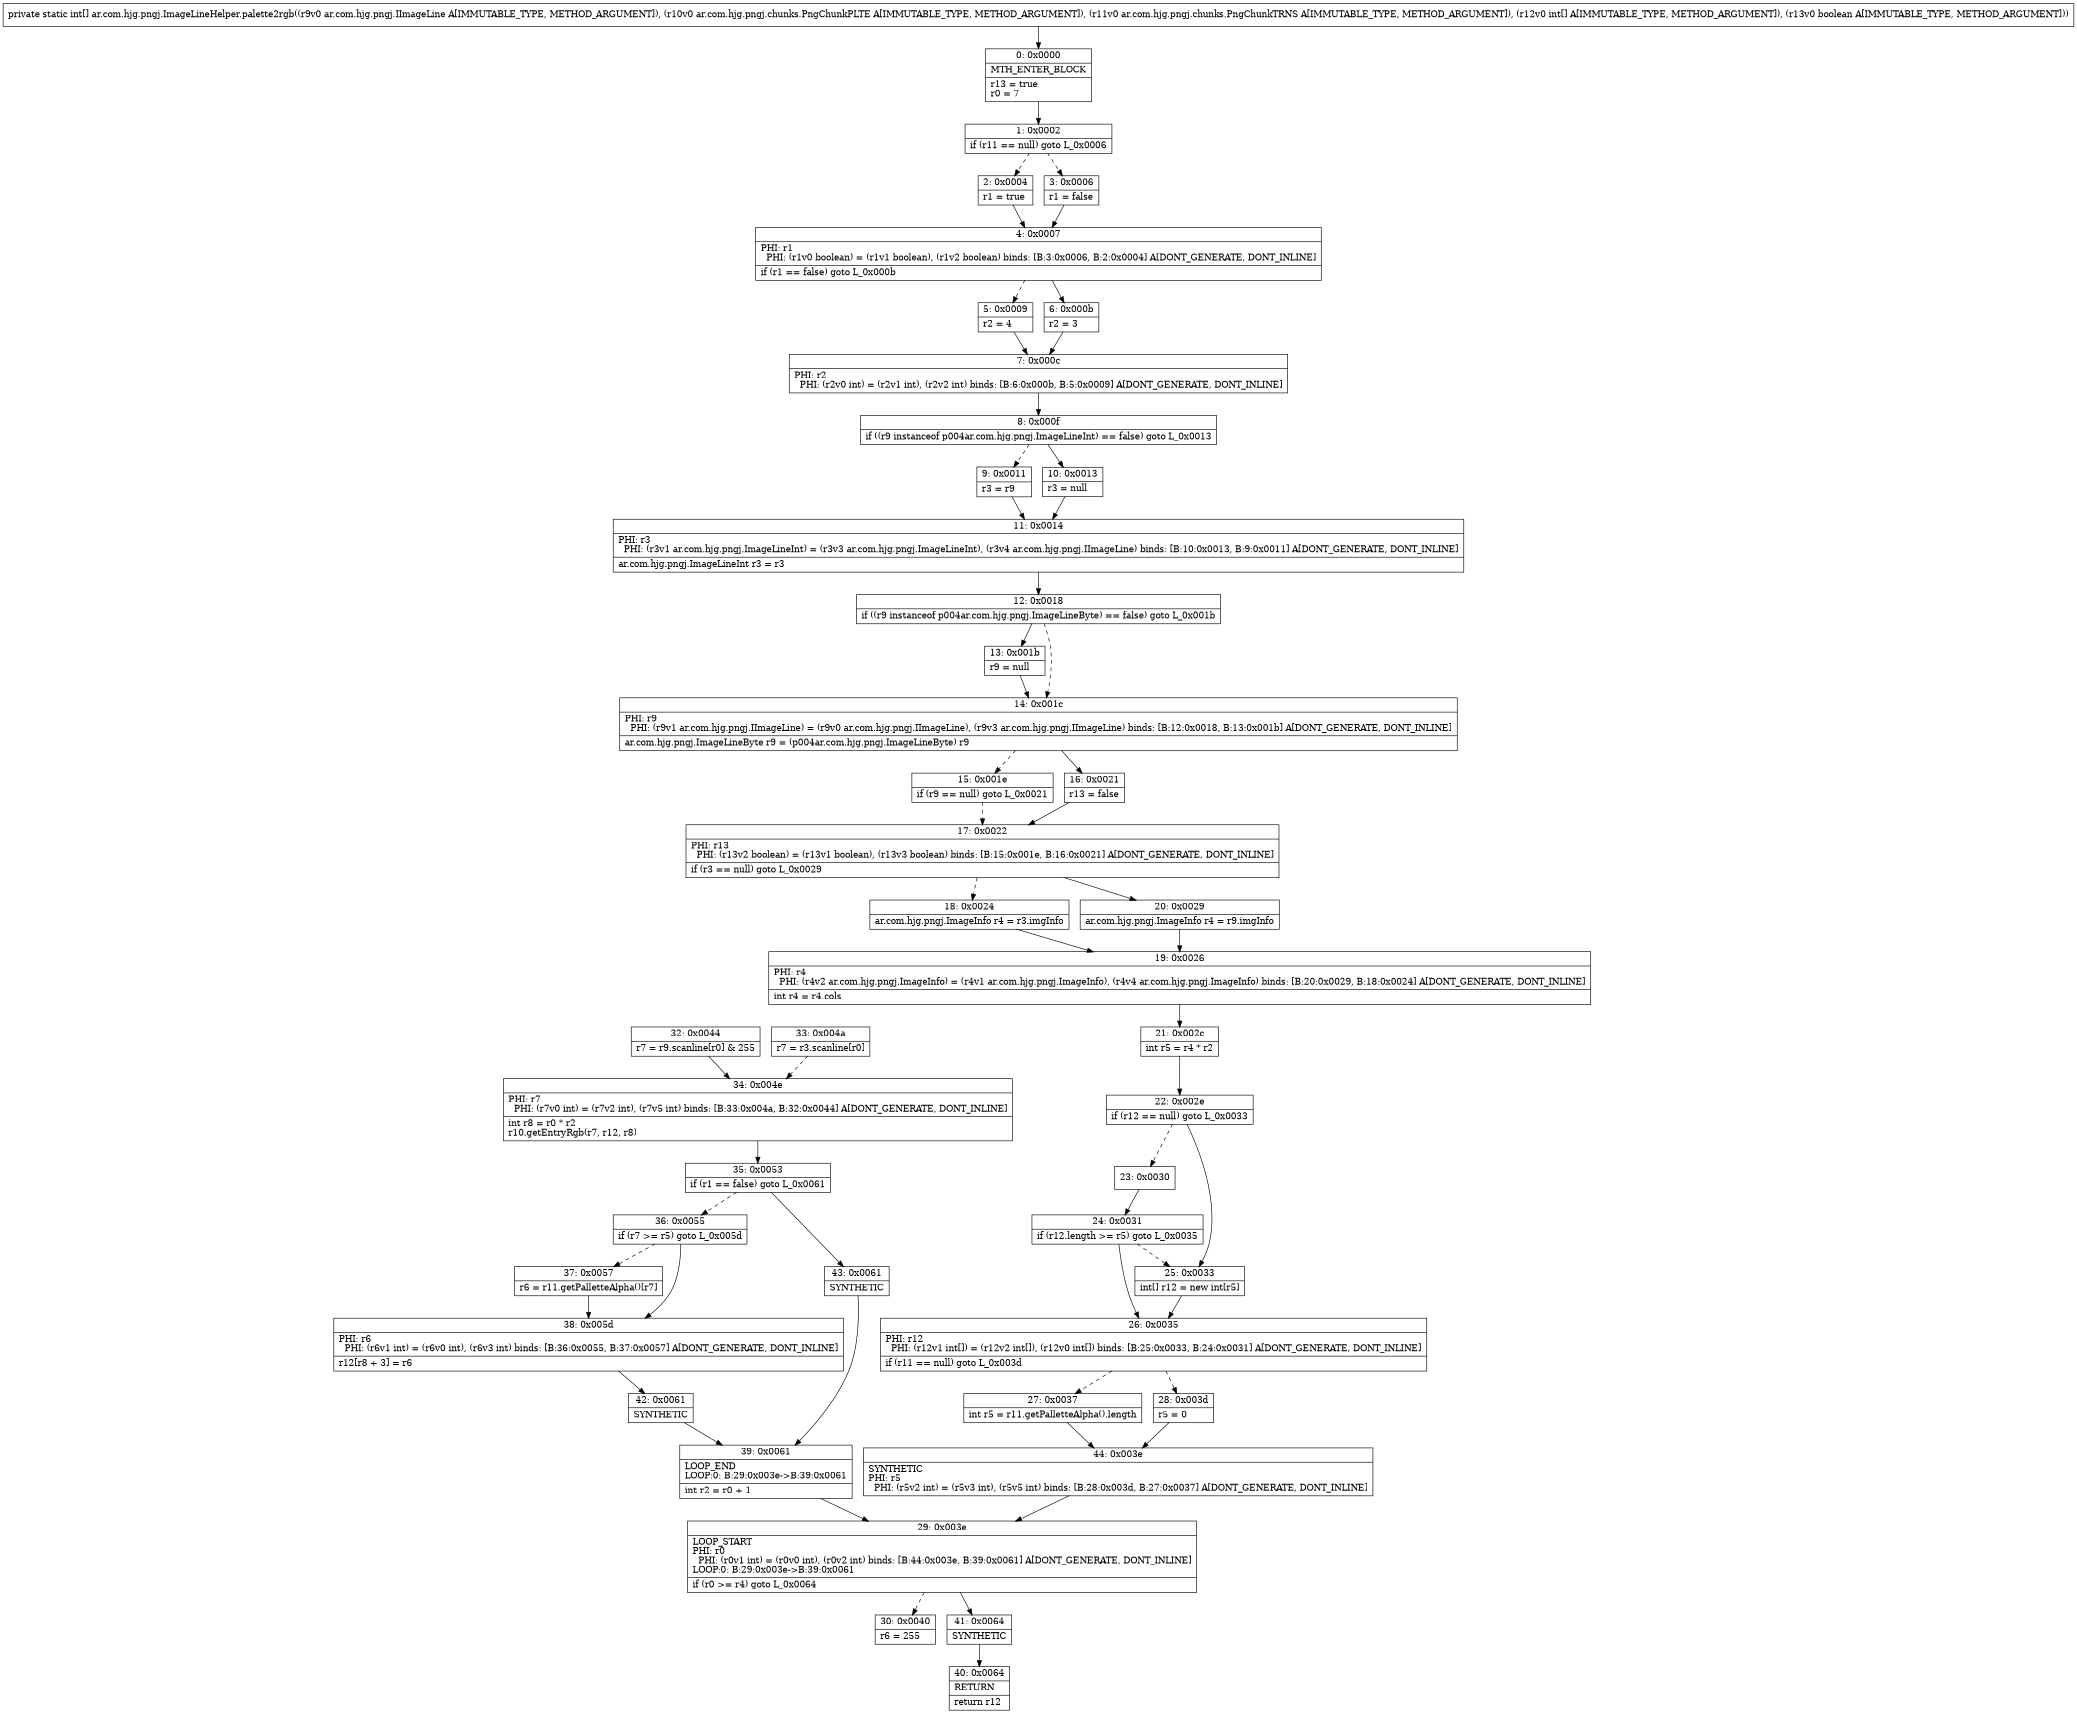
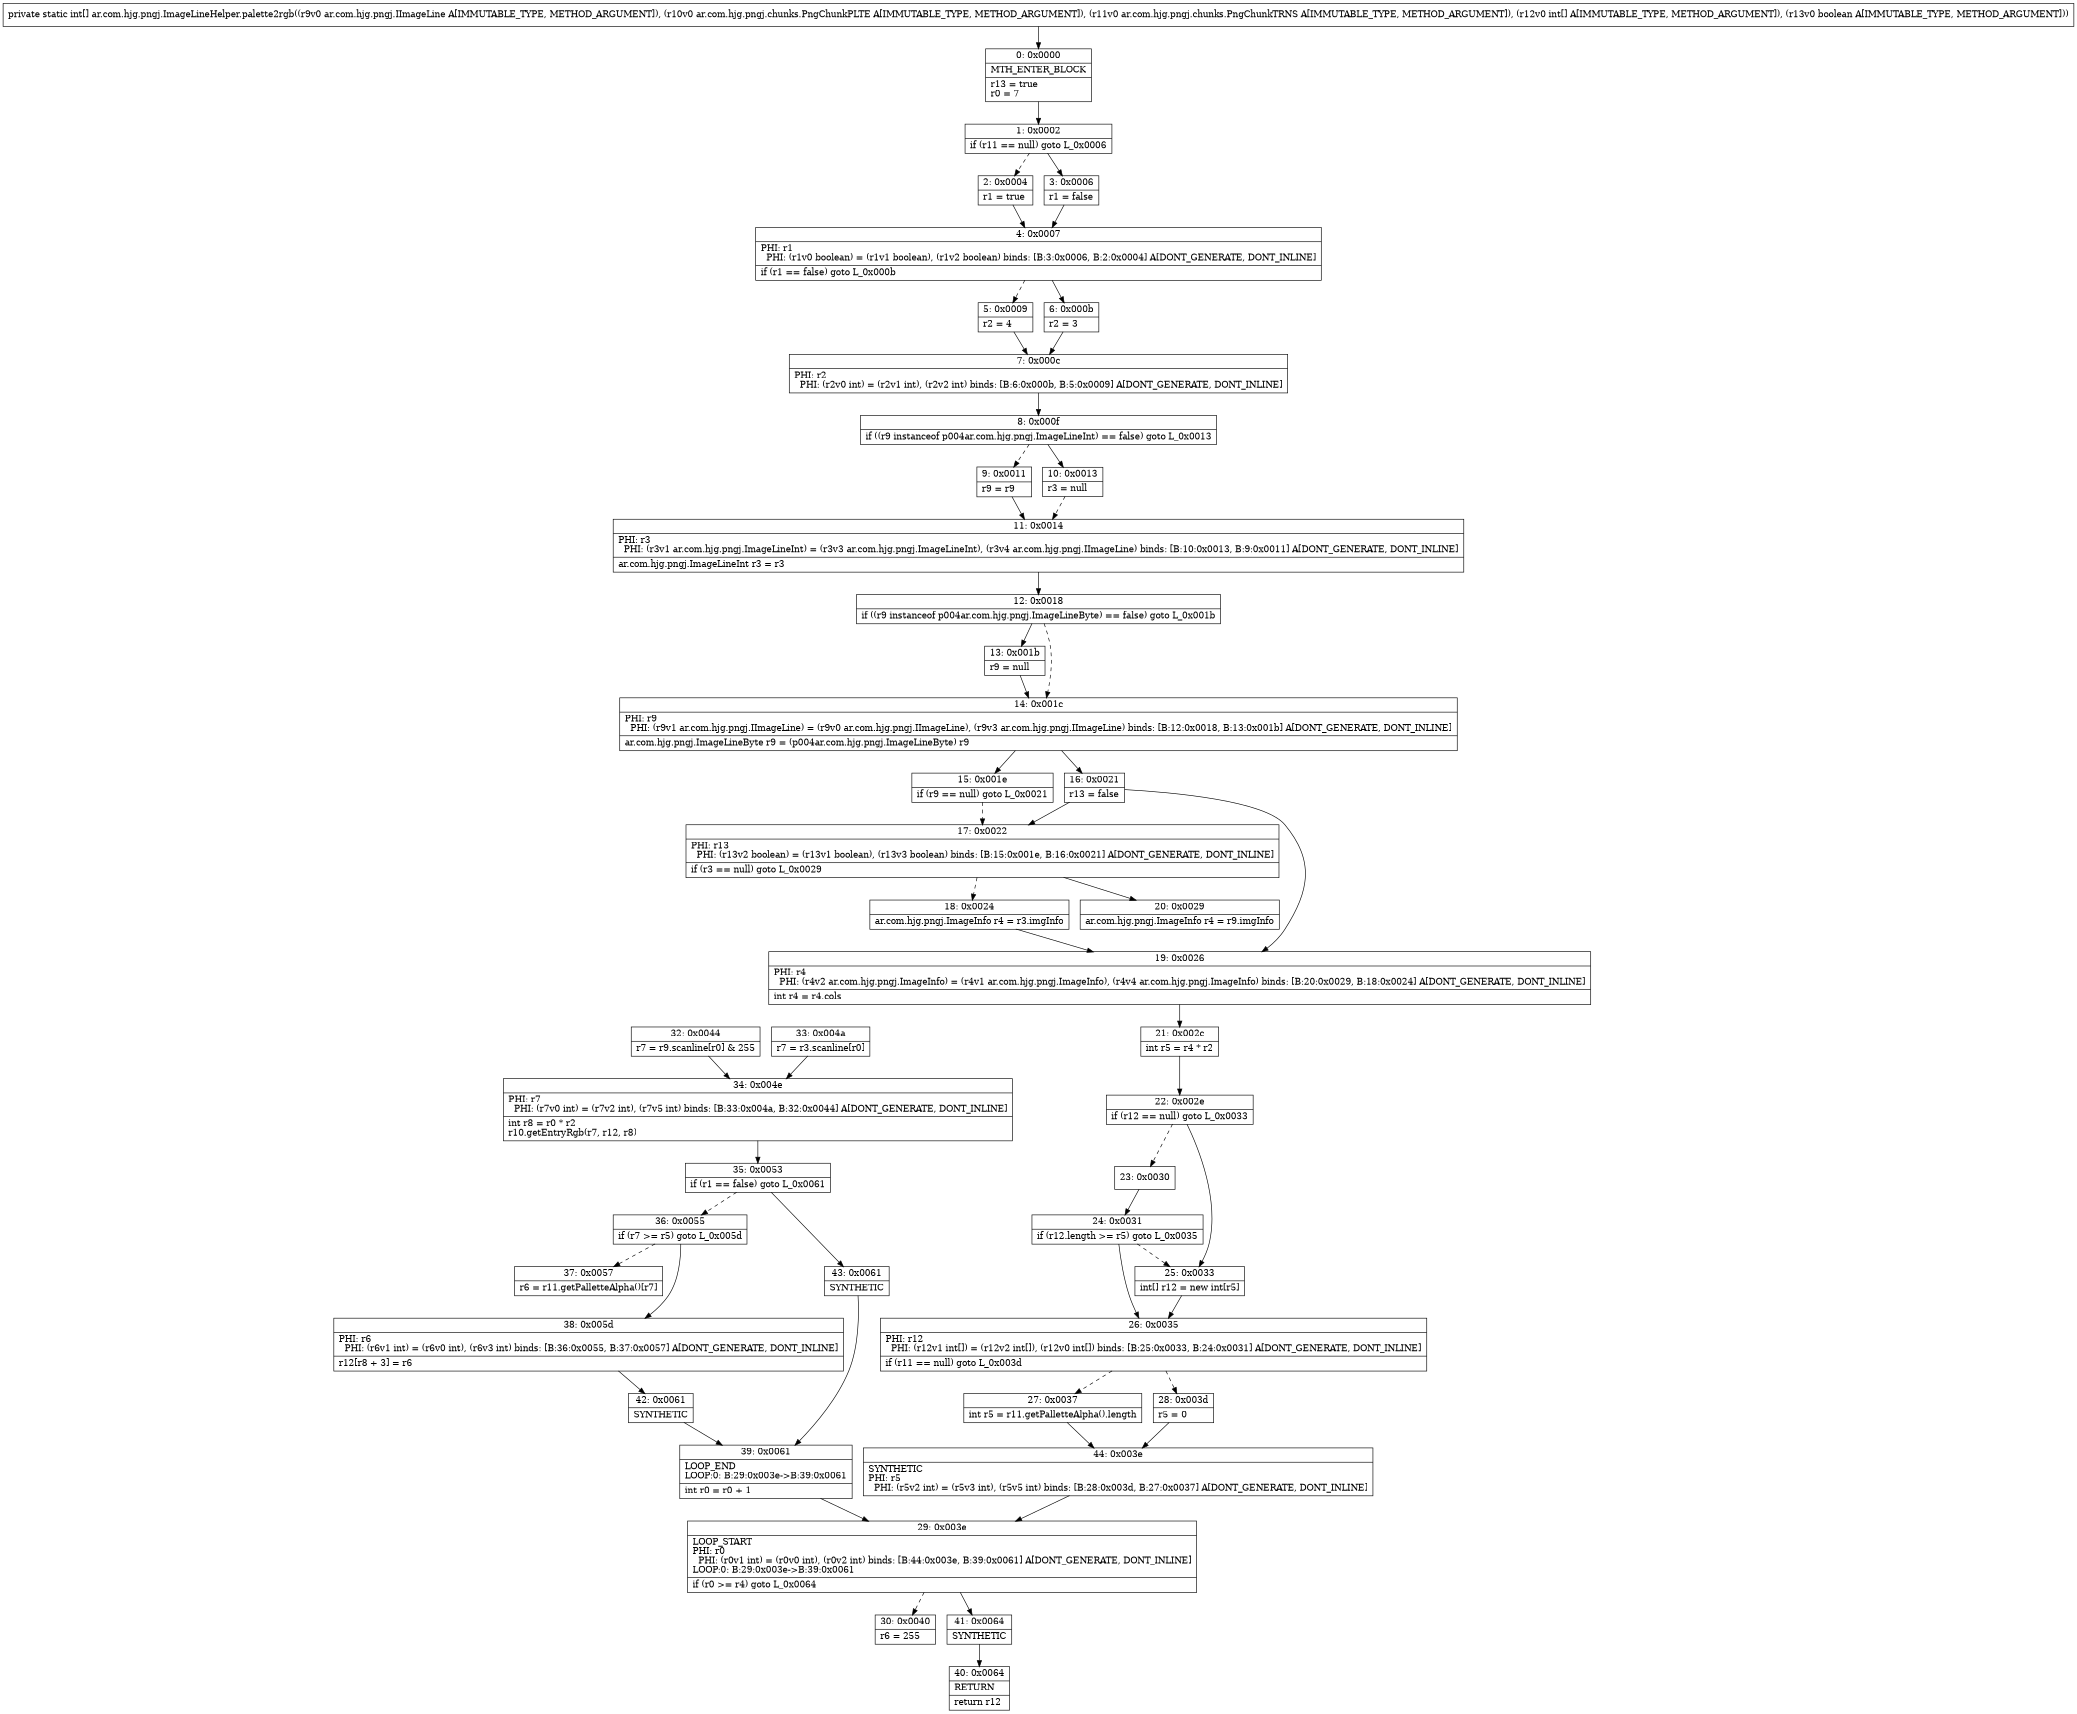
edge "1: 0x0002" -> "3: 0x0006": style dashed -> solid
node "9: 0x0011": text "r3 = r9" -> "r9 = r9"
edge "10: 0x0013" -> "11: 0x0014": style solid -> dashed
edge "14: 0x001c" -> "15: 0x001e": style dashed -> solid
edge "20: 0x0029" -> "19: 0x0026": now "16: 0x0021" -> "19: 0x0026"
edge "33: 0x004a" -> "34: 0x004e": style dashed -> solid
edge "37: 0x0057" -> "38: 0x005d": removed
node "39: 0x0061": text "int r2 = r0 + 1" -> "int r0 = r0 + 1"
